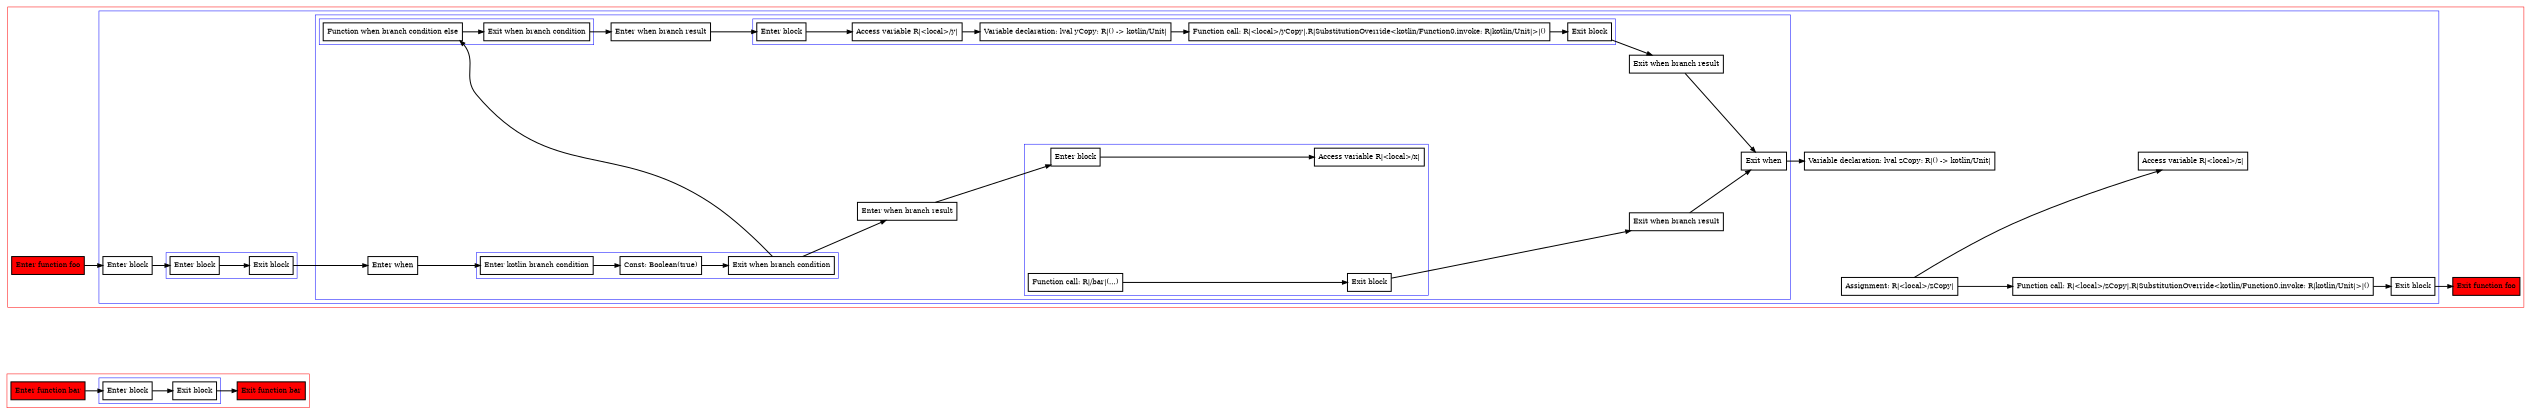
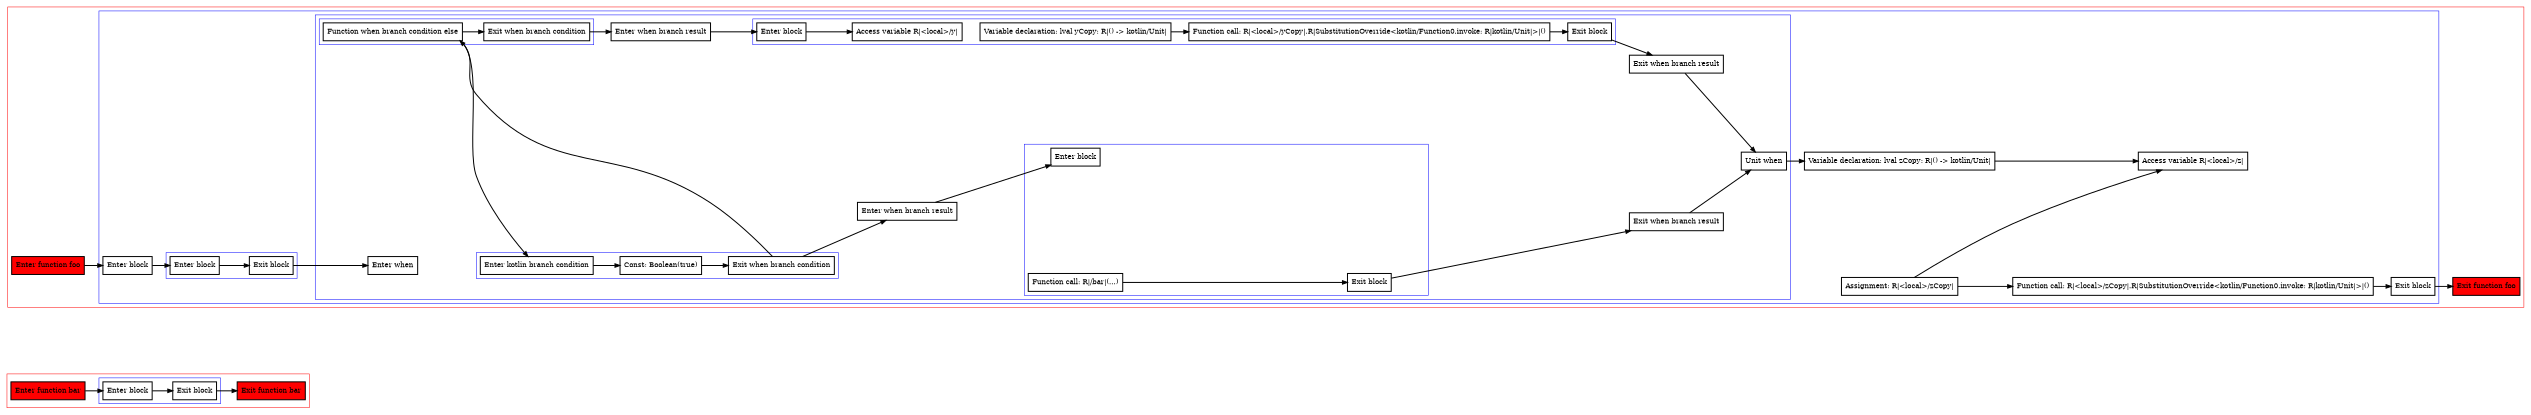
edge "Access variable R|<local>/y|" -> "Variable declaration: lval yCopy: R|() -> kotlin/Unit|": removed
node "Access variable R|<local>/x|": removed
node "Exit when": label "Exit when" -> "Unit when"
edge "Variable declaration: lval zCopy: R|() -> kotlin/Unit|" -> "Access variable R|<local>/z|": added
edge "Enter when" -> "Enter kotlin branch condition": now "Function when branch condition else" -> "Enter kotlin branch condition"
